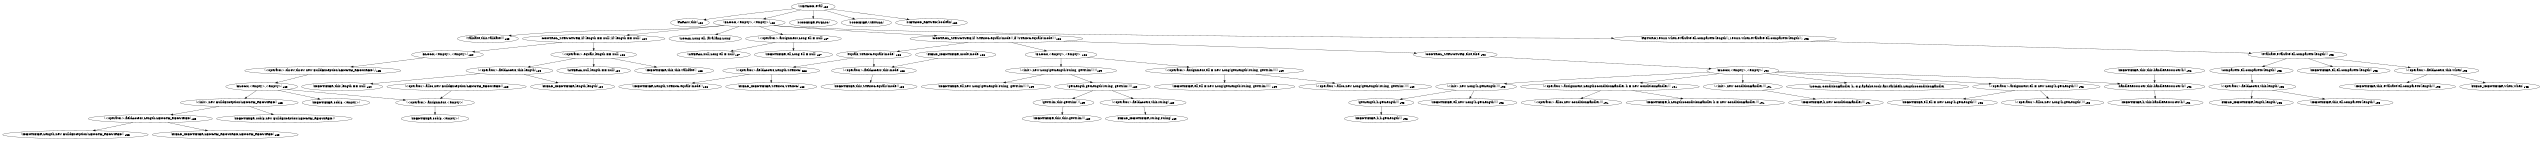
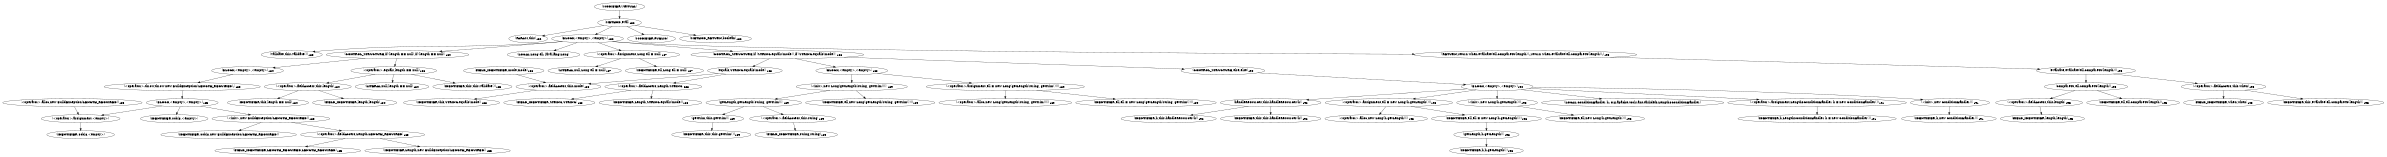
edge "(METHOD,eval)" -> "(MODIFIER,VIRTUAL)": reversed
edge "(evaluate,evaluate(ell.compareTo(length)))" -> "(IDENTIFIER,ell,ell.compareTo(length))": now "(compareTo,ell.compareTo(length))" -> "(IDENTIFIER,ell,ell.compareTo(length))"
edge "(IDENTIFIER,this,this.handleResources(h))" -> "(handleResources,this.handleResources(h))": reversed
edge "(<init>,new Long(h.getLength()))" -> "(getLength,h.getLength())": now "(IDENTIFIER,ell,ell = new Long(h.getLength()))" -> "(getLength,h.getLength())"
node "(<operator>.alloc,new ConditionHandler())": removed
node "(IDENTIFIER,this,ell.compareTo(length))": removed
